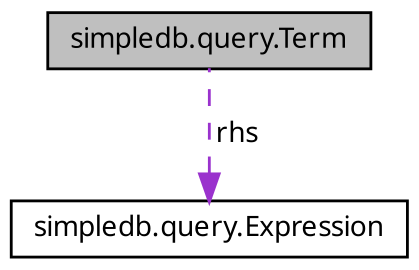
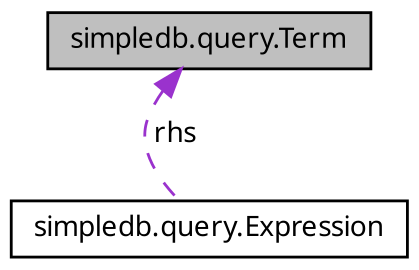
edge "simpledb.query.Term" -> "simpledb.query.Expression": reversed
